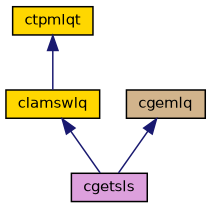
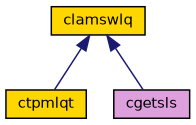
edge "clamswlq" -> "ctpmlqt": reversed
node "cgemlq": removed
